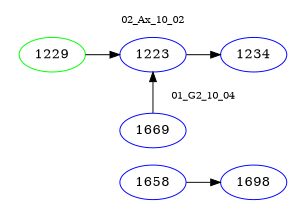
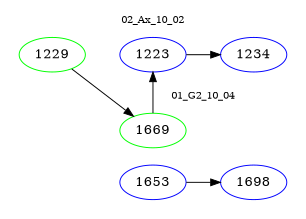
edge "1229" -> "1223": now "1229" -> "1669"
node "1669": color blue -> green
node "1658": label "1658" -> "1653"
